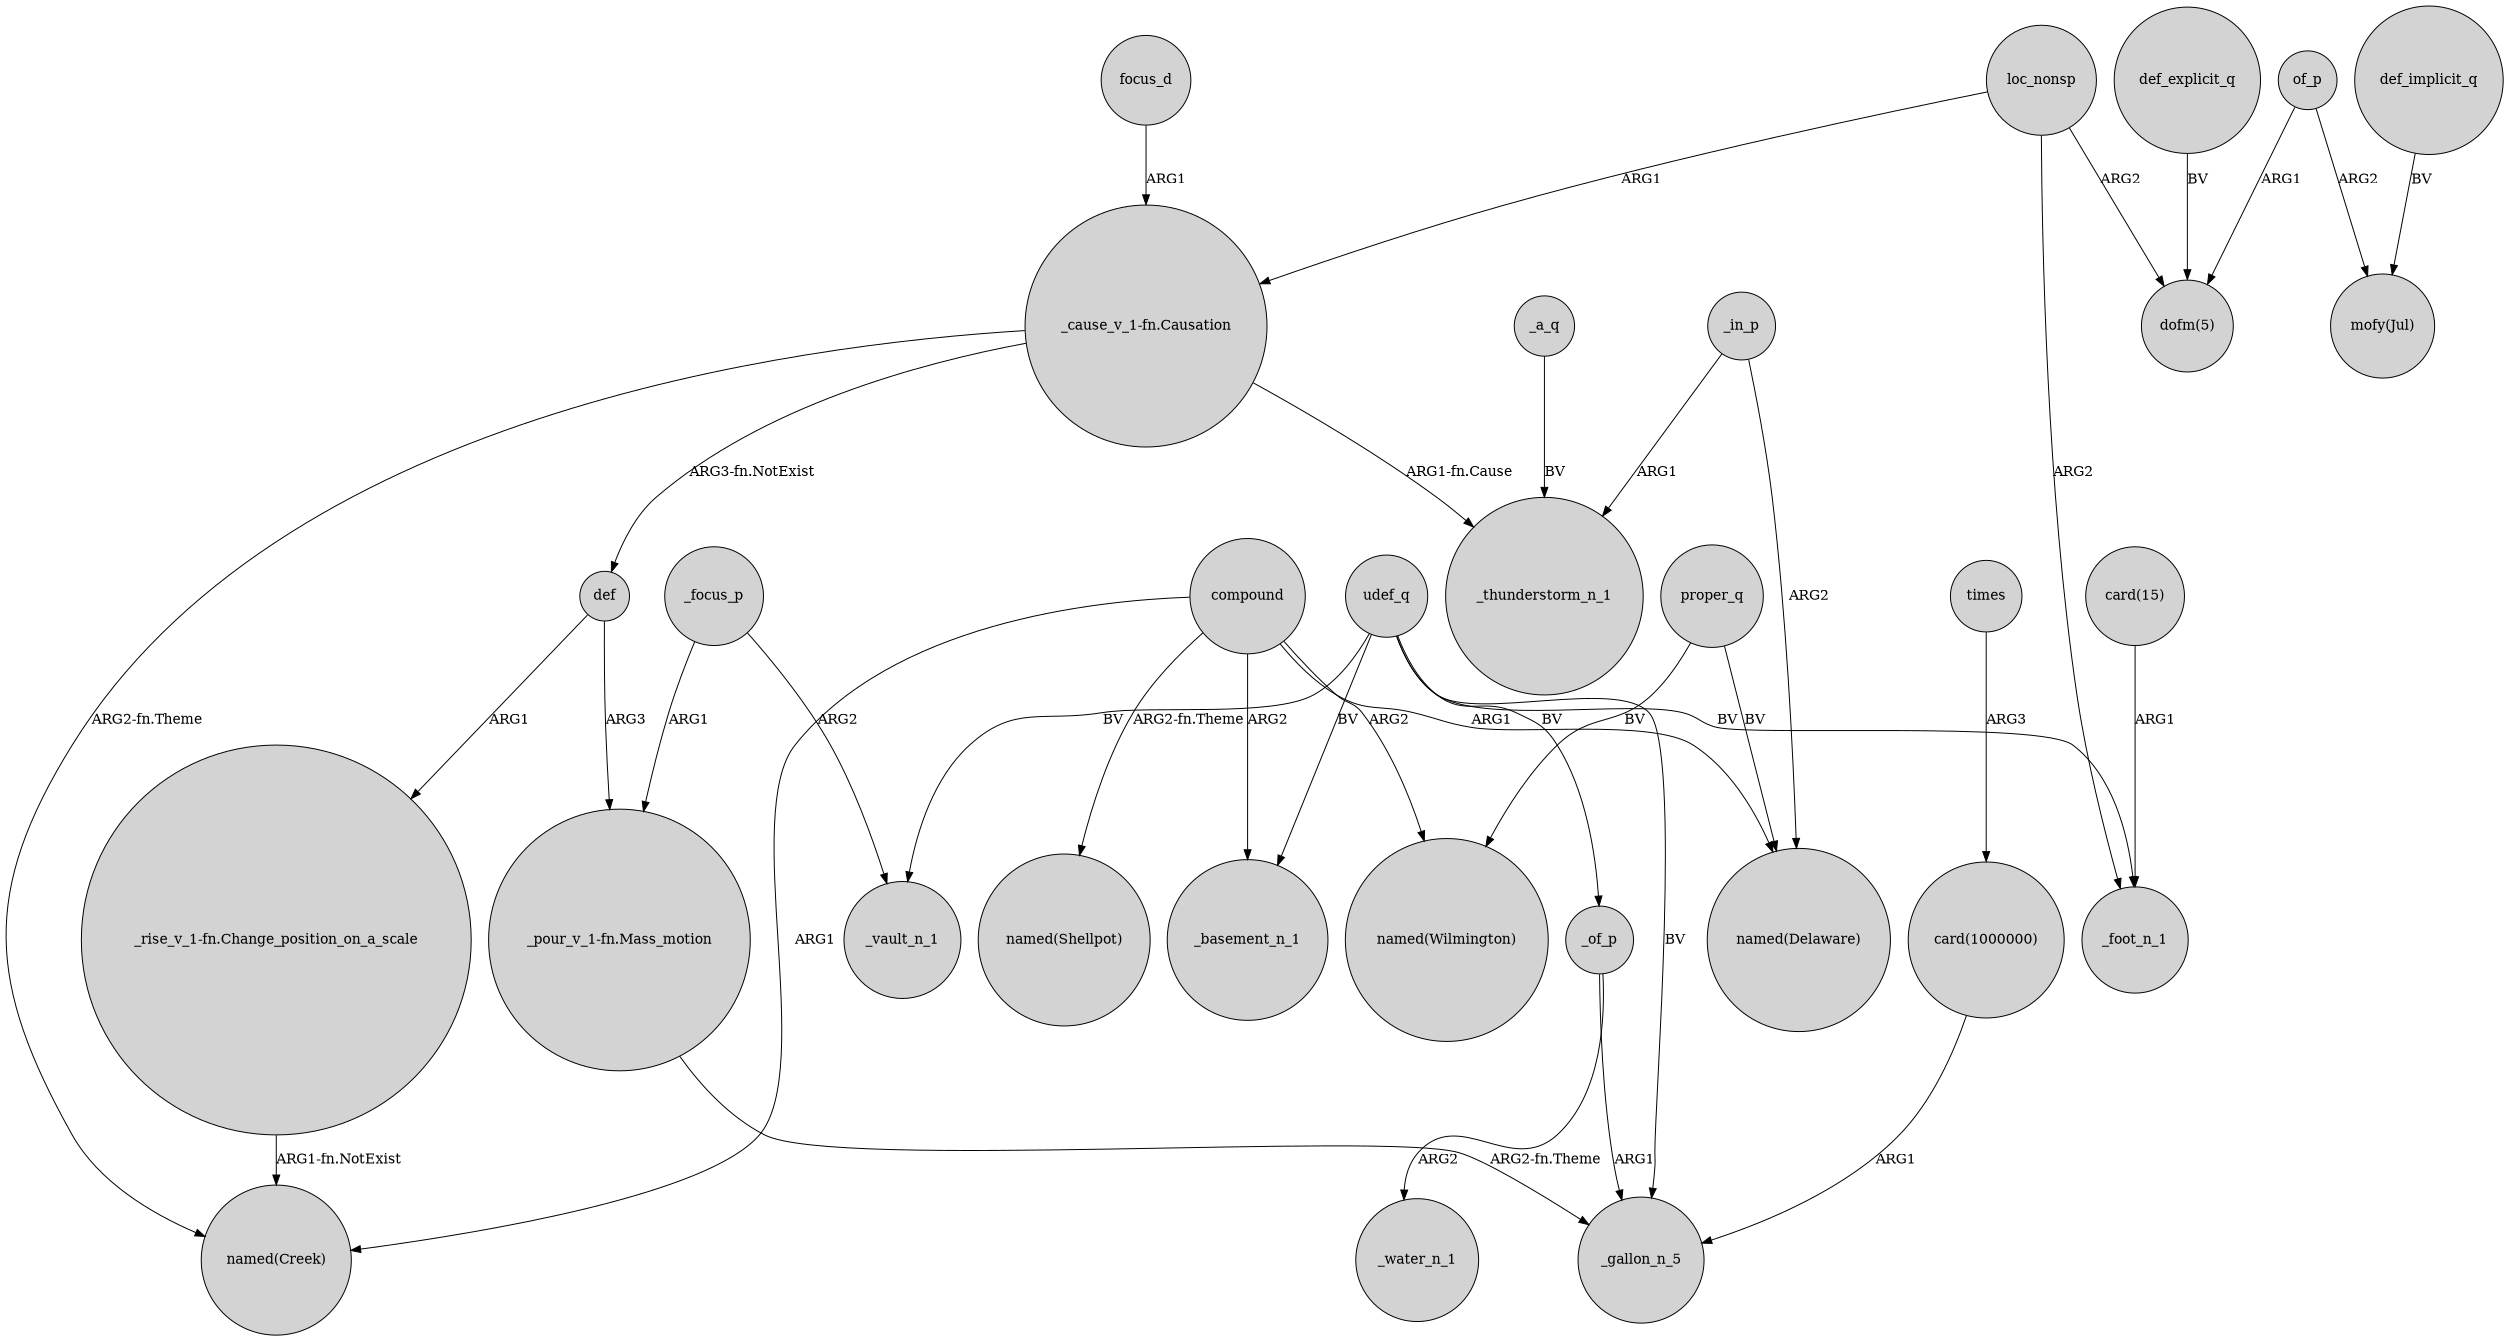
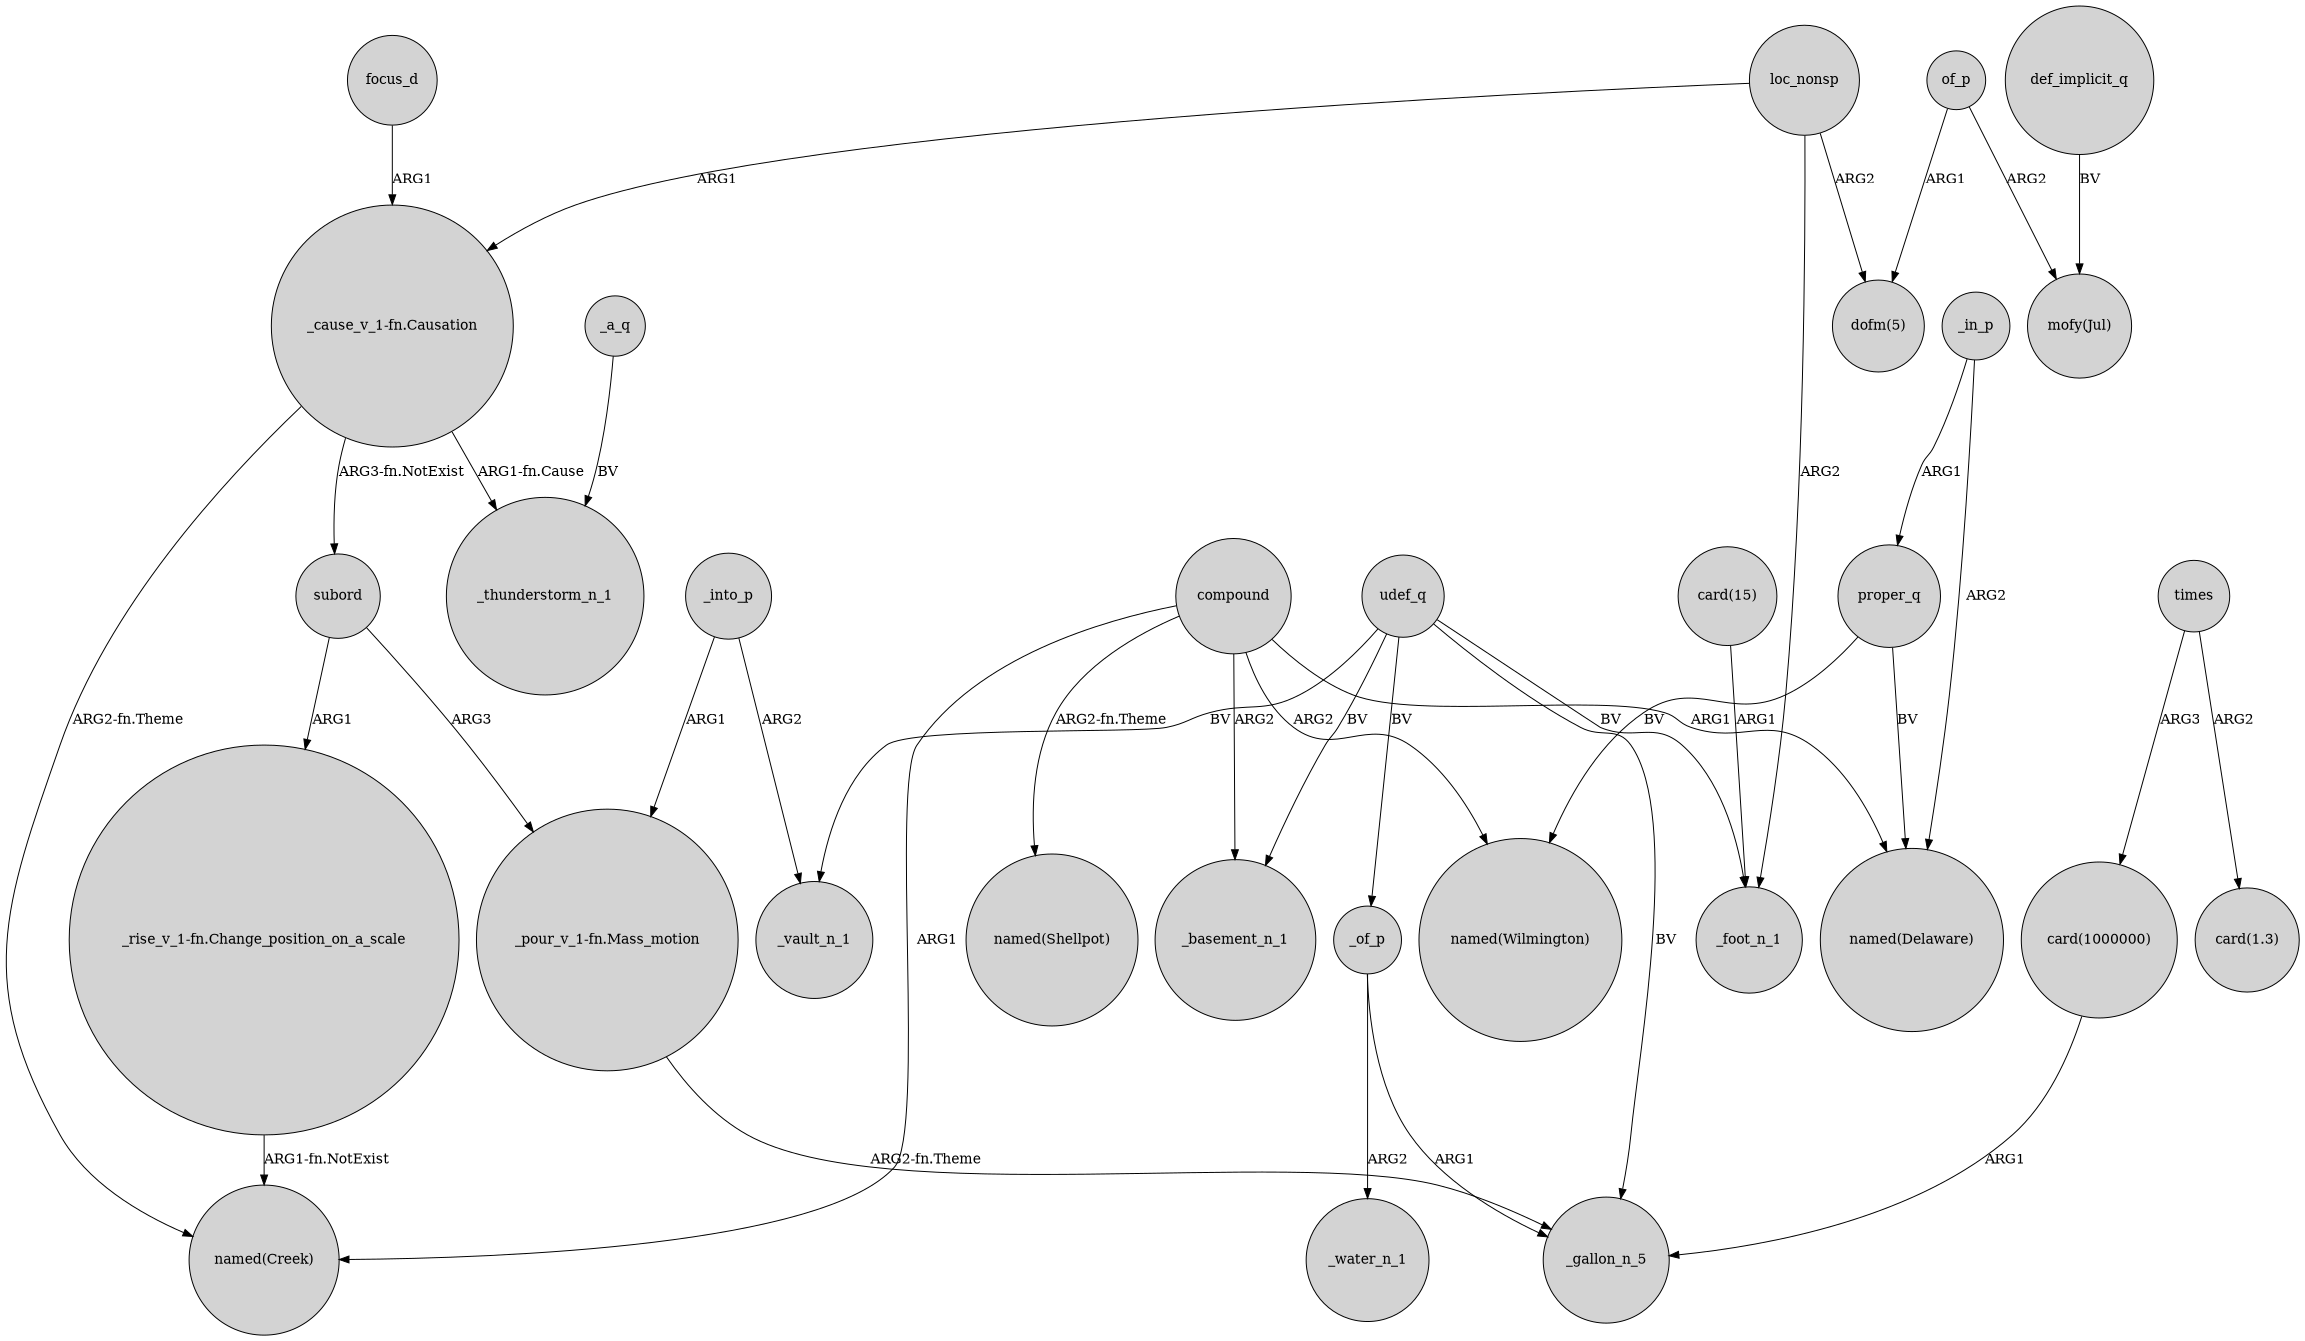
node "def_explicit_q": removed
edge "_in_p" -> "_thunderstorm_n_1": now "_in_p" -> "proper_q"
node "def": label "def" -> "subord"
node "_focus_p": label "_focus_p" -> "_into_p"
node "card(1.3)": added
